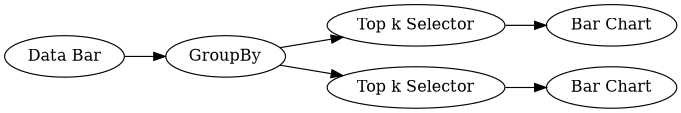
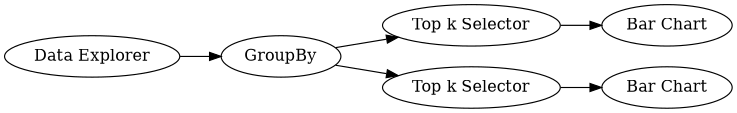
node "Data Bar": label "Data Bar" -> "Data Explorer"
